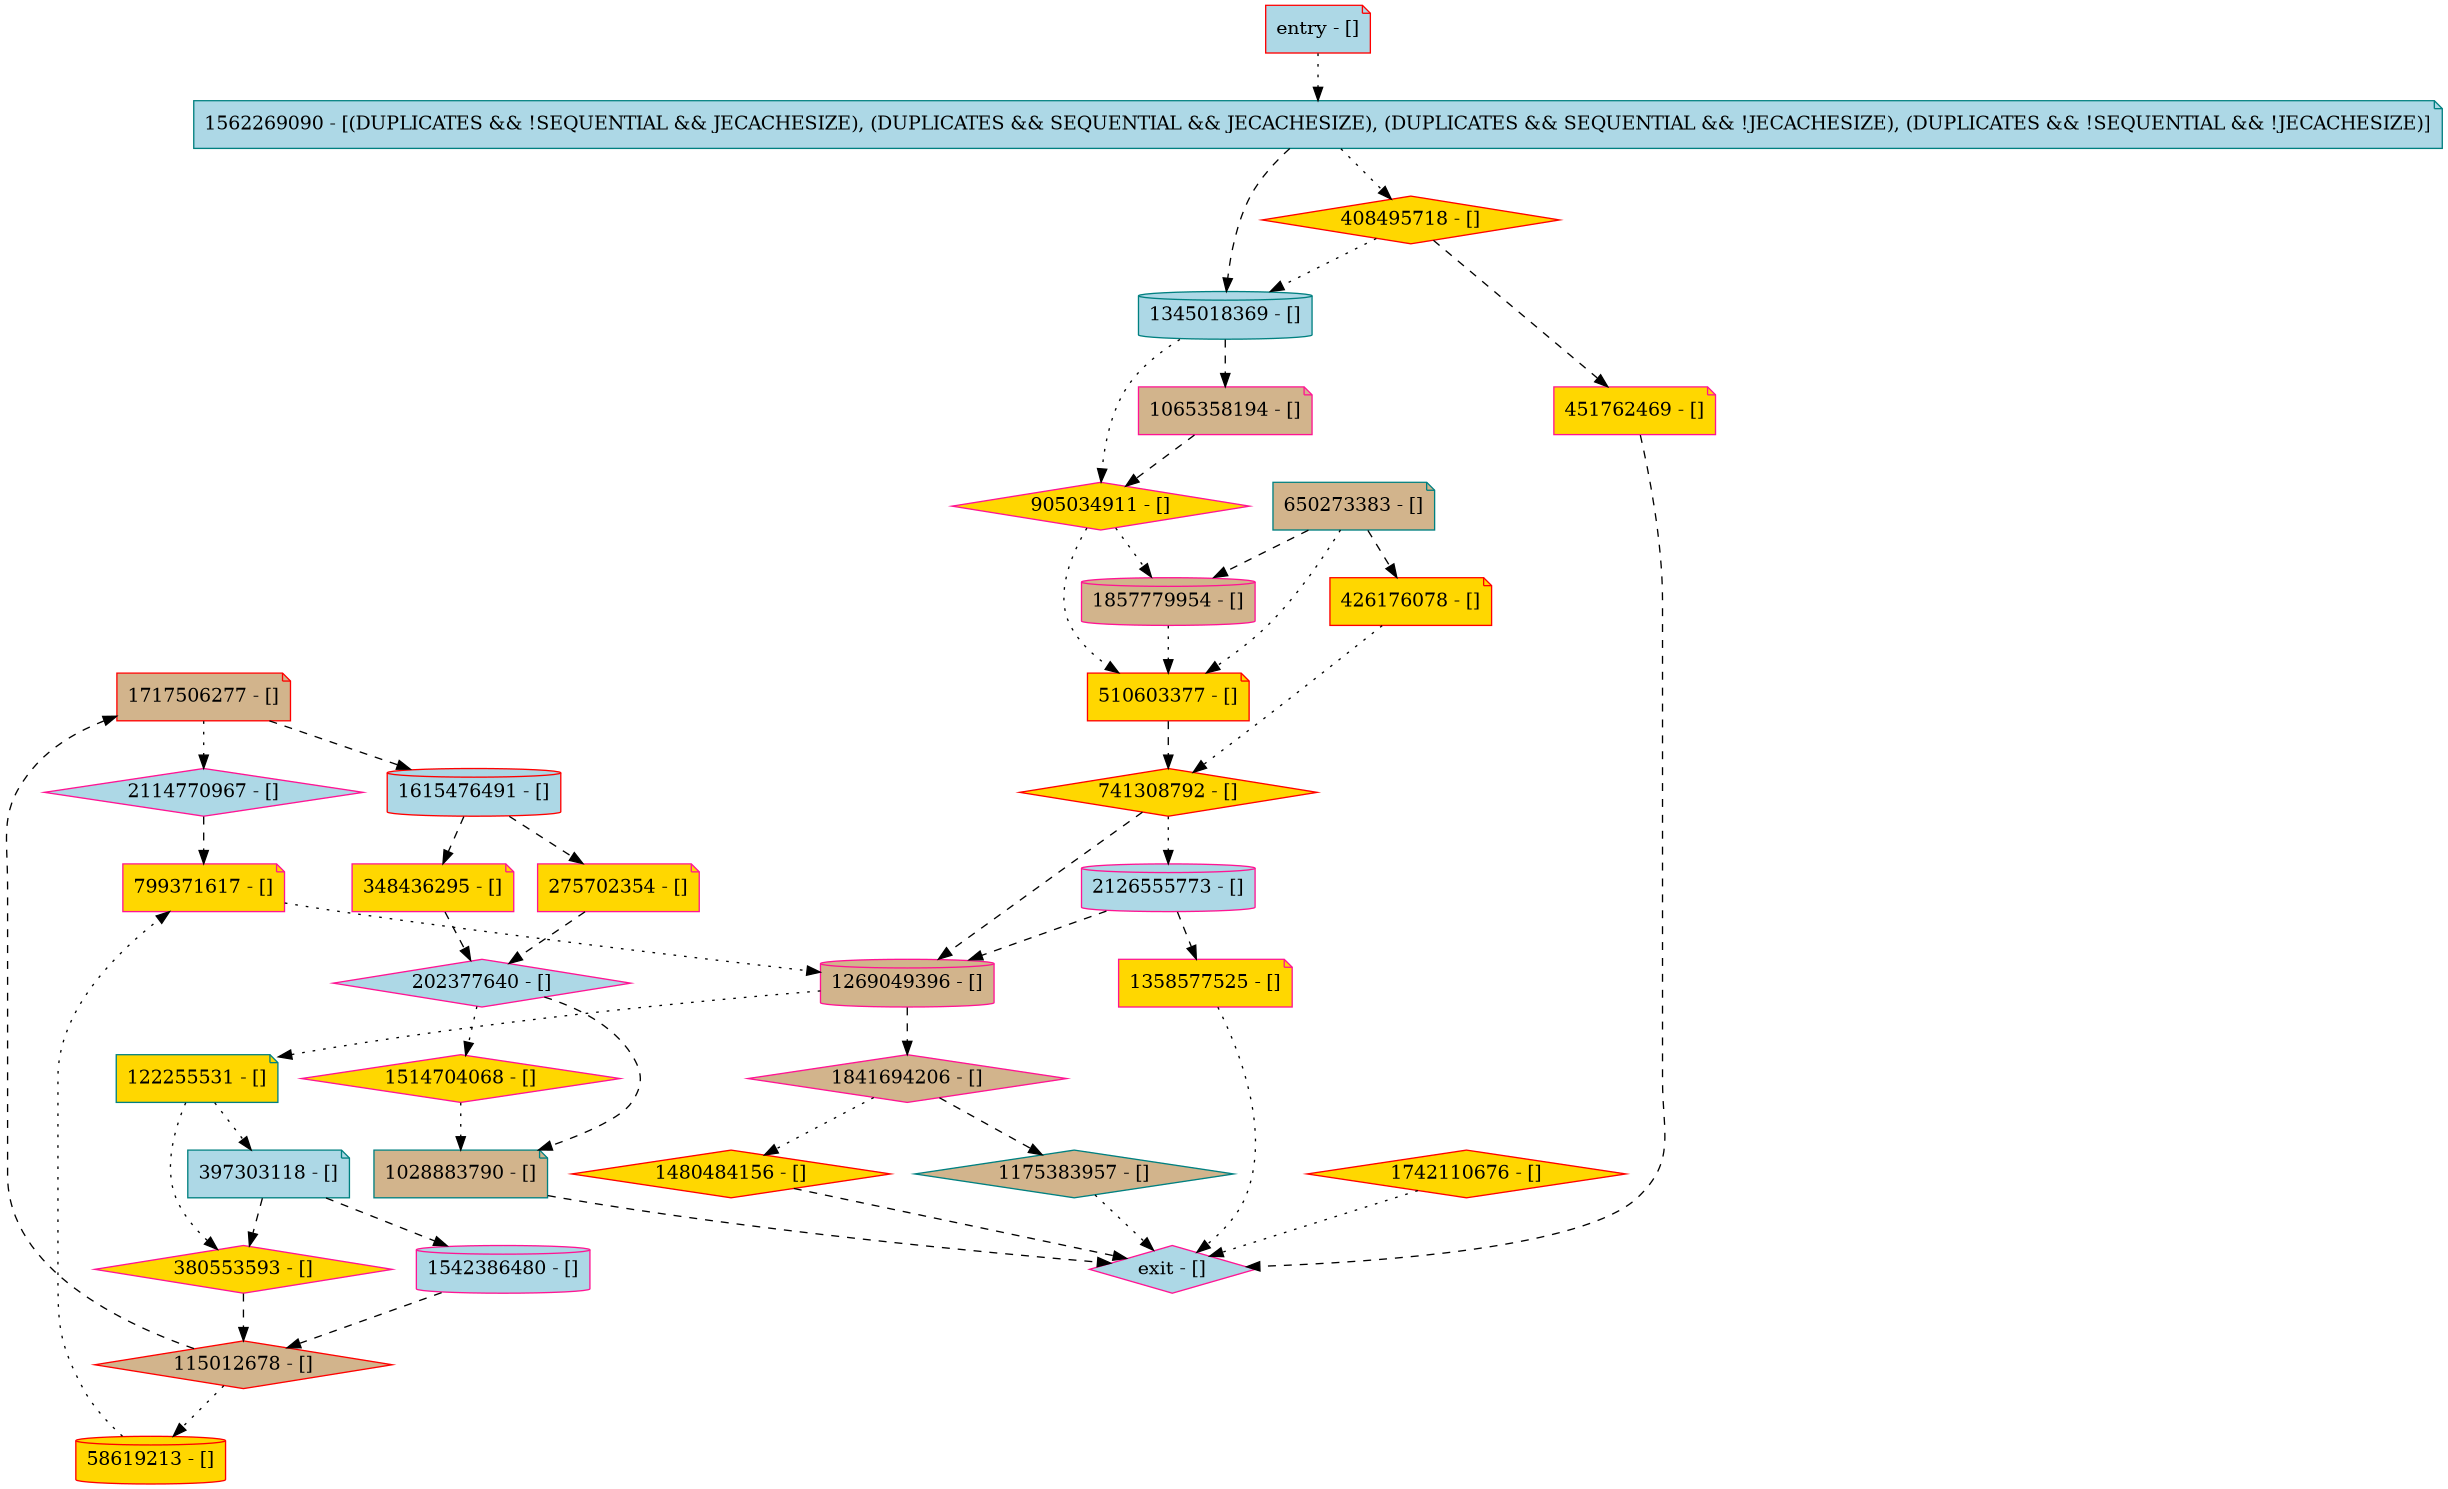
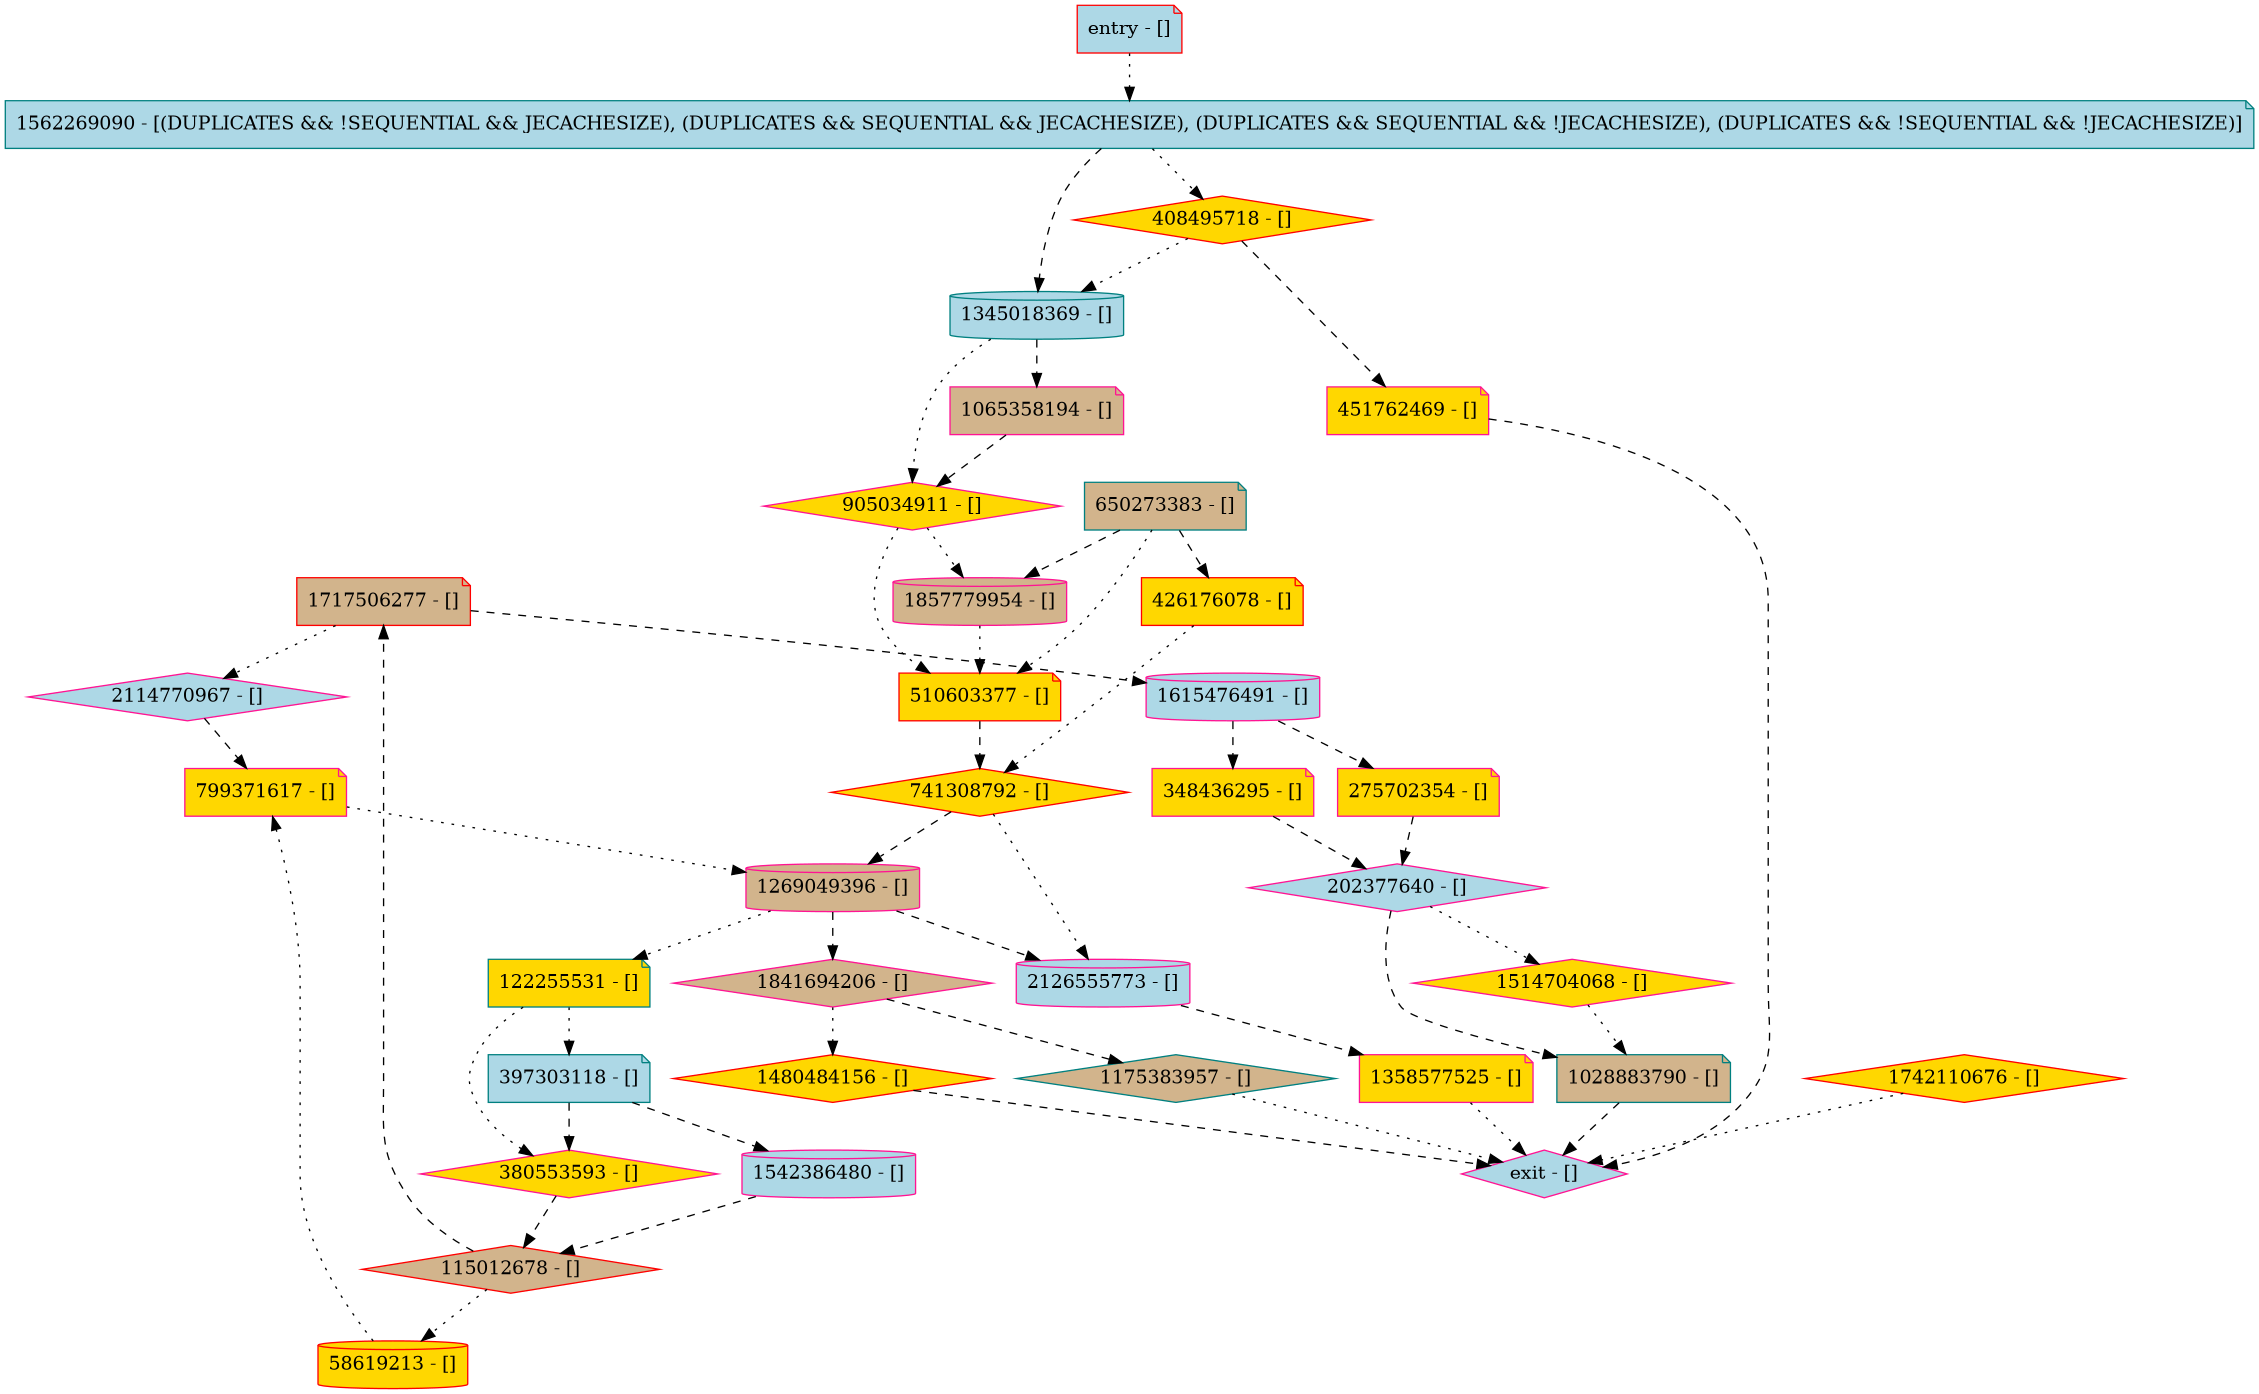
node "1615476491 - []": color red -> deeppink
edge "2126555773 - []" -> "1269049396 - []": reversed
